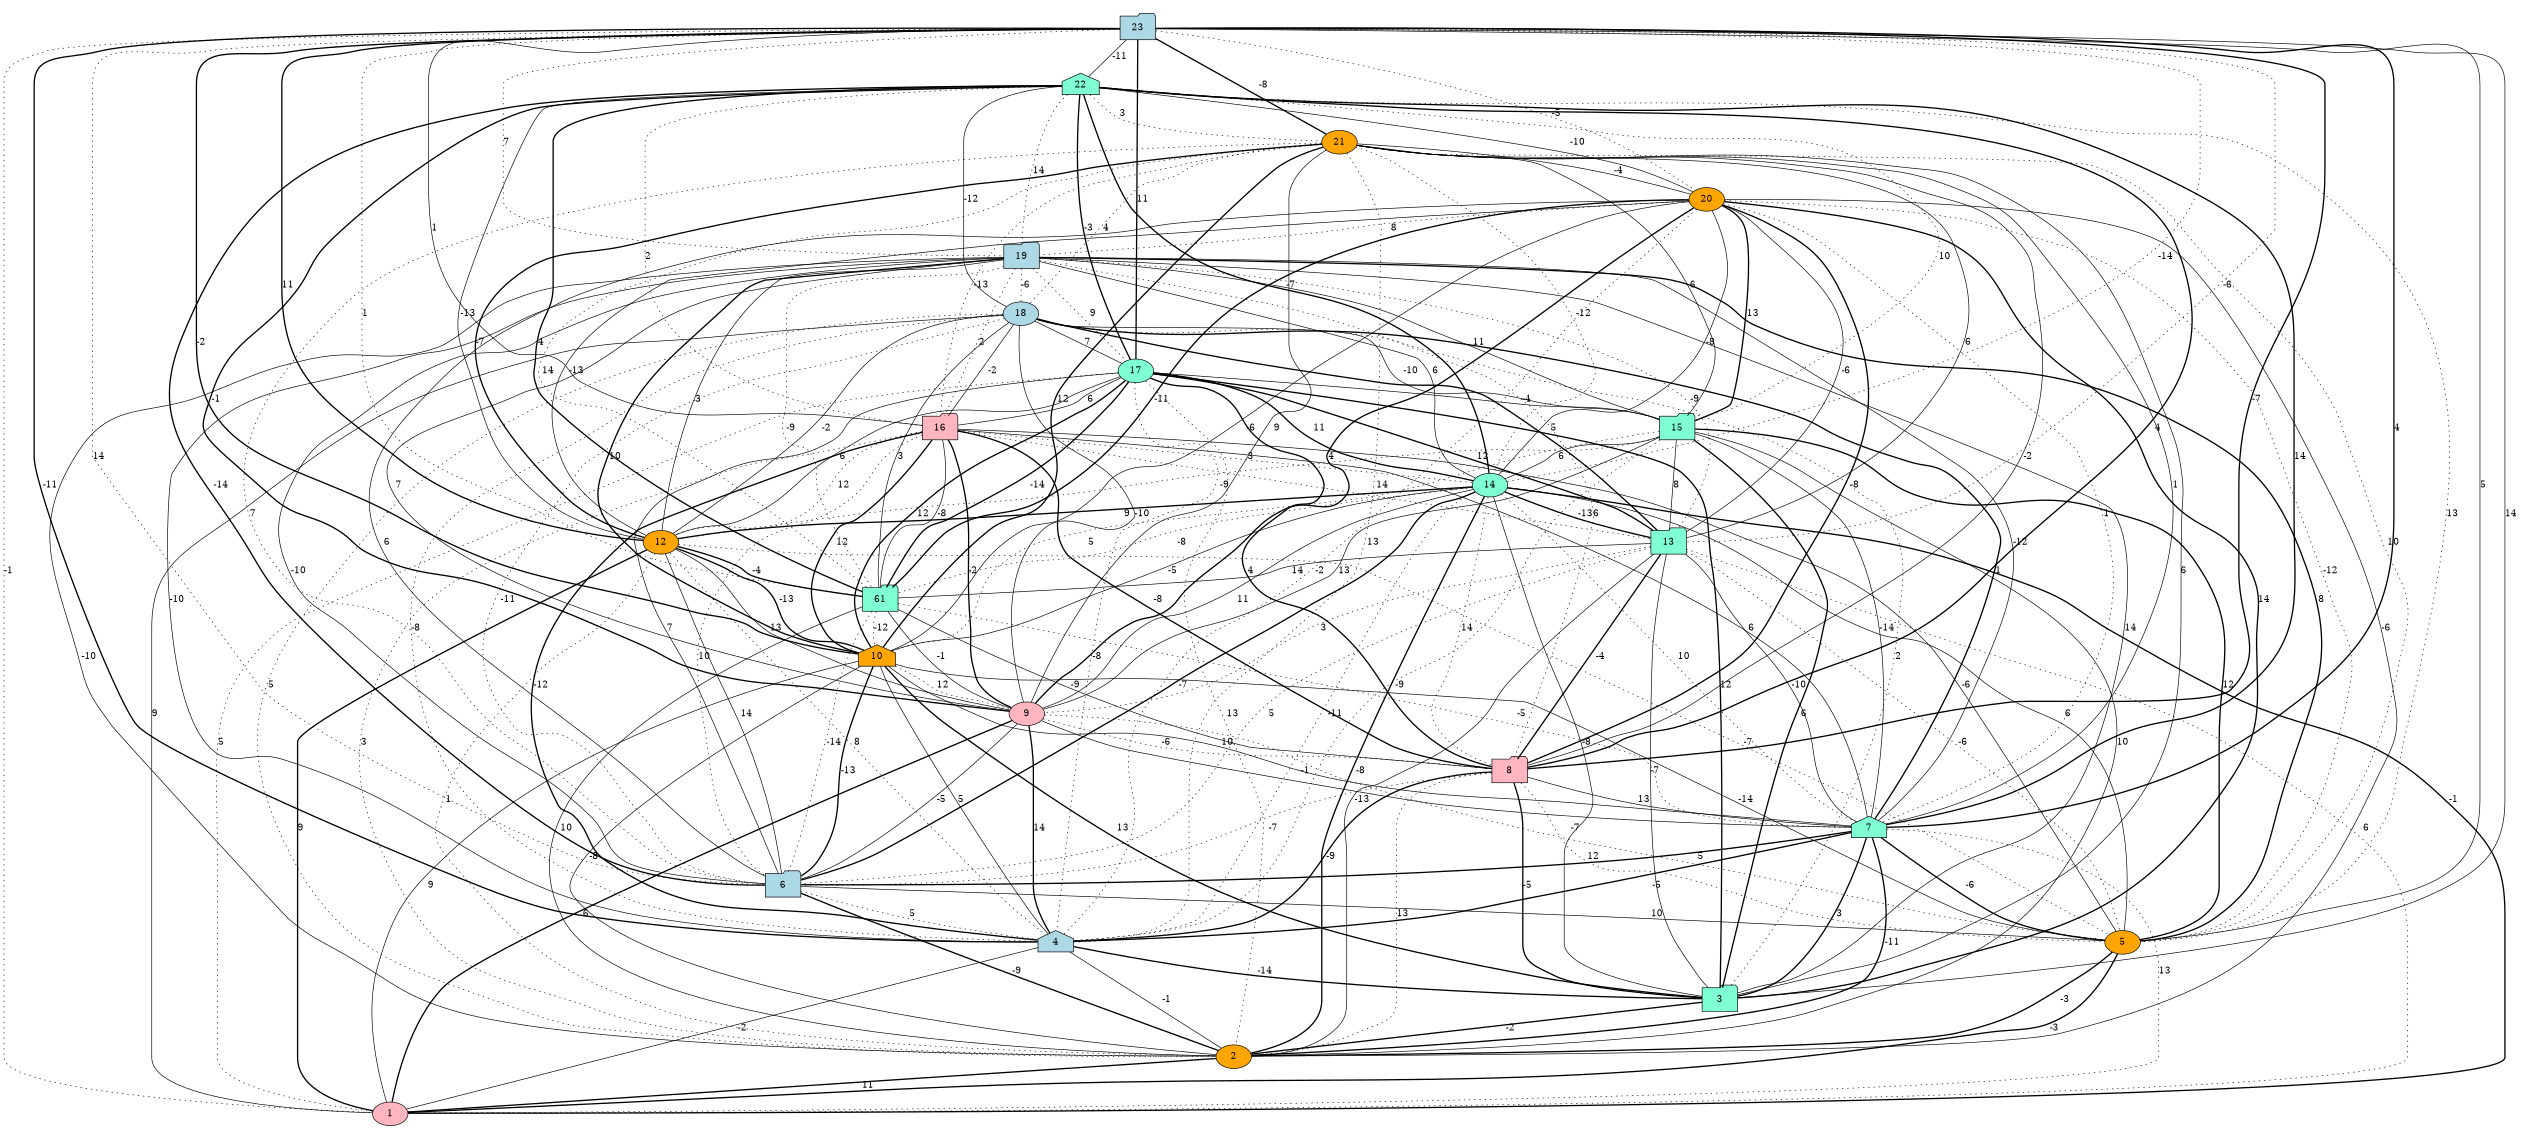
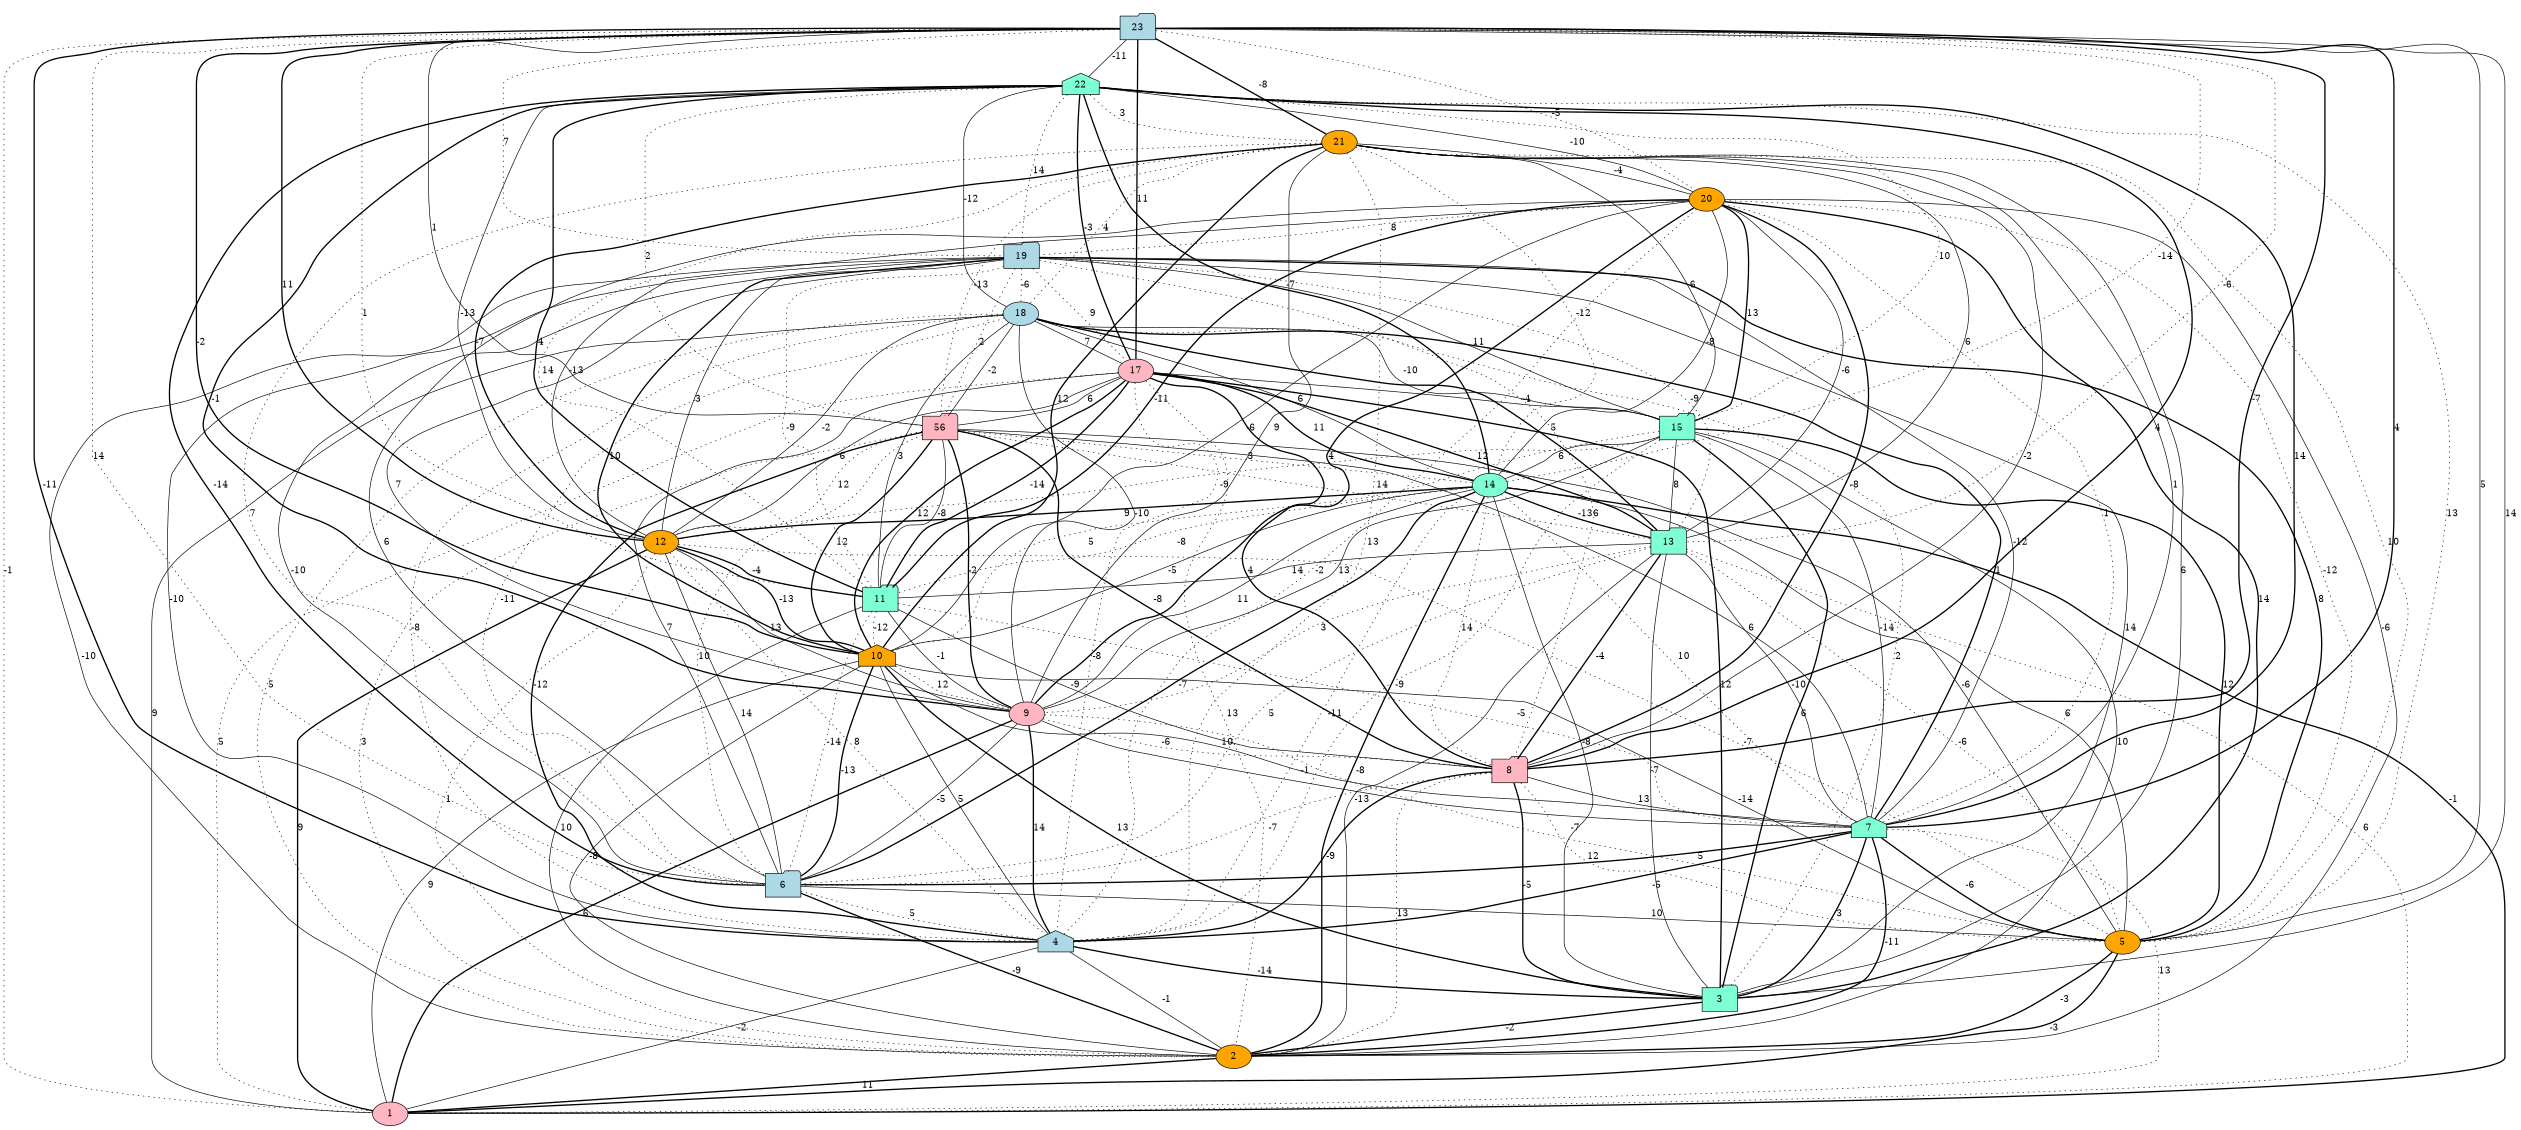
edge "19" -- "14": now "18" -- "14"
node "17": fillcolor aquamarine -> lightpink
node "16": label "16" -> "56"
node "61": label "61" -> "11"
